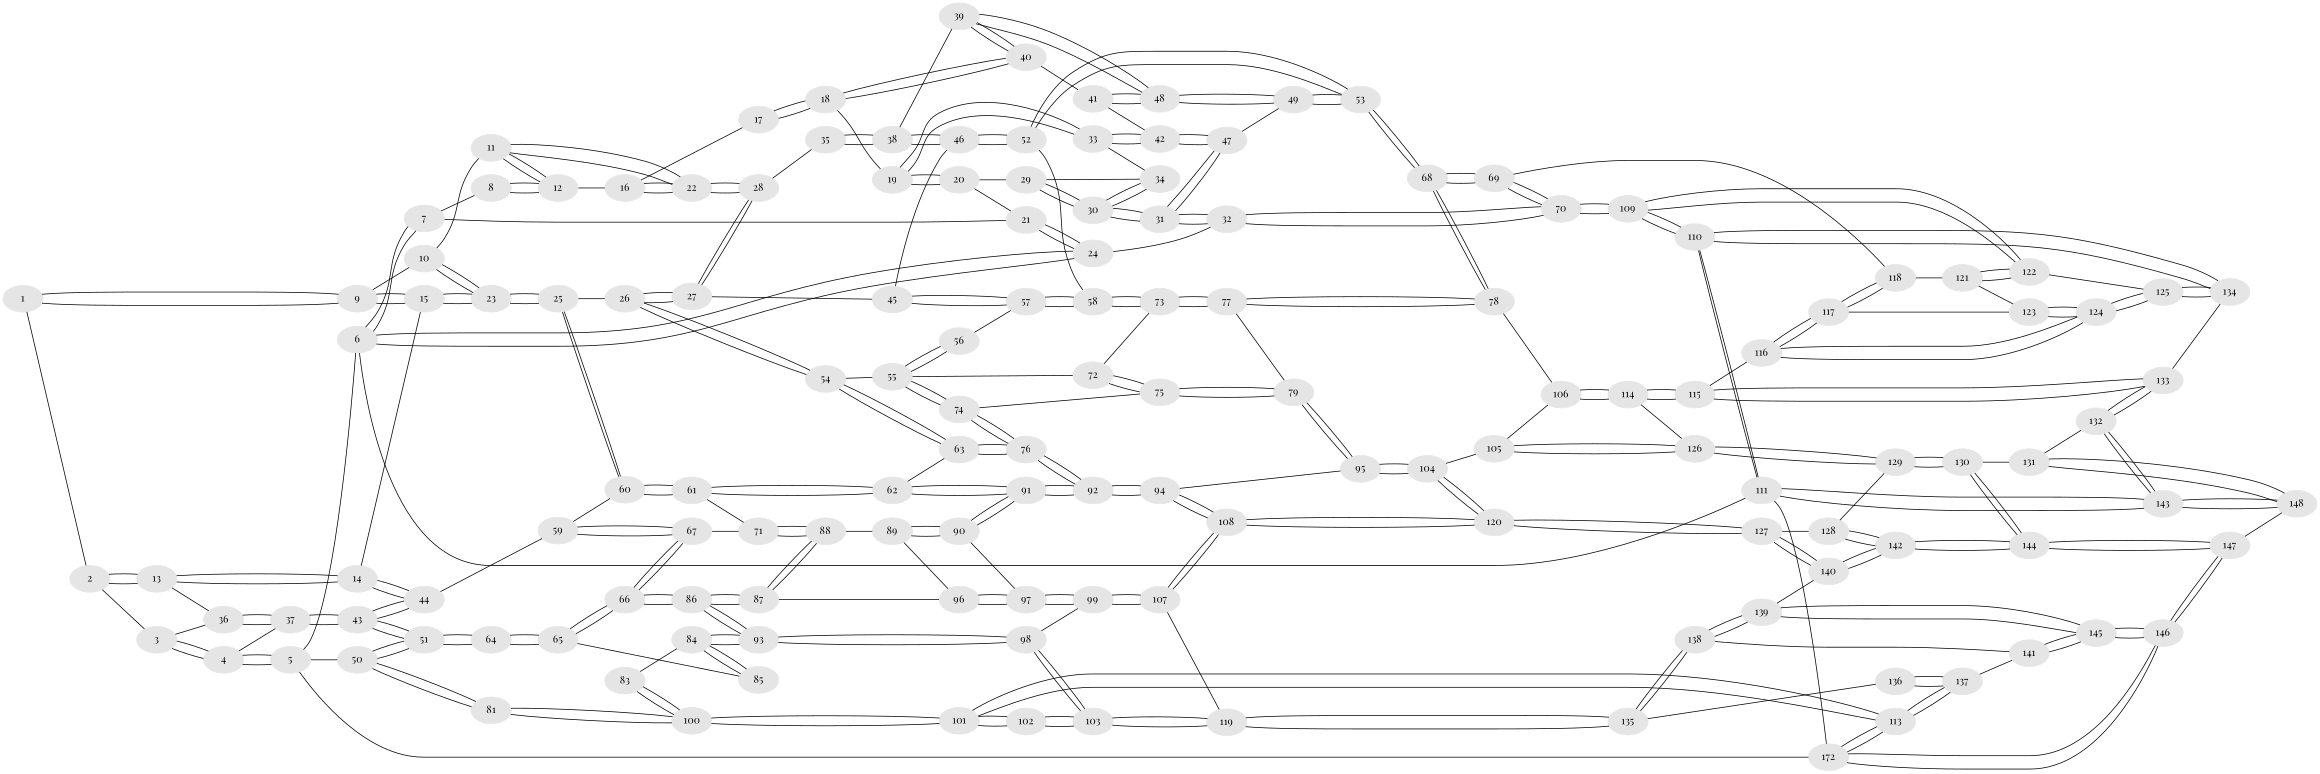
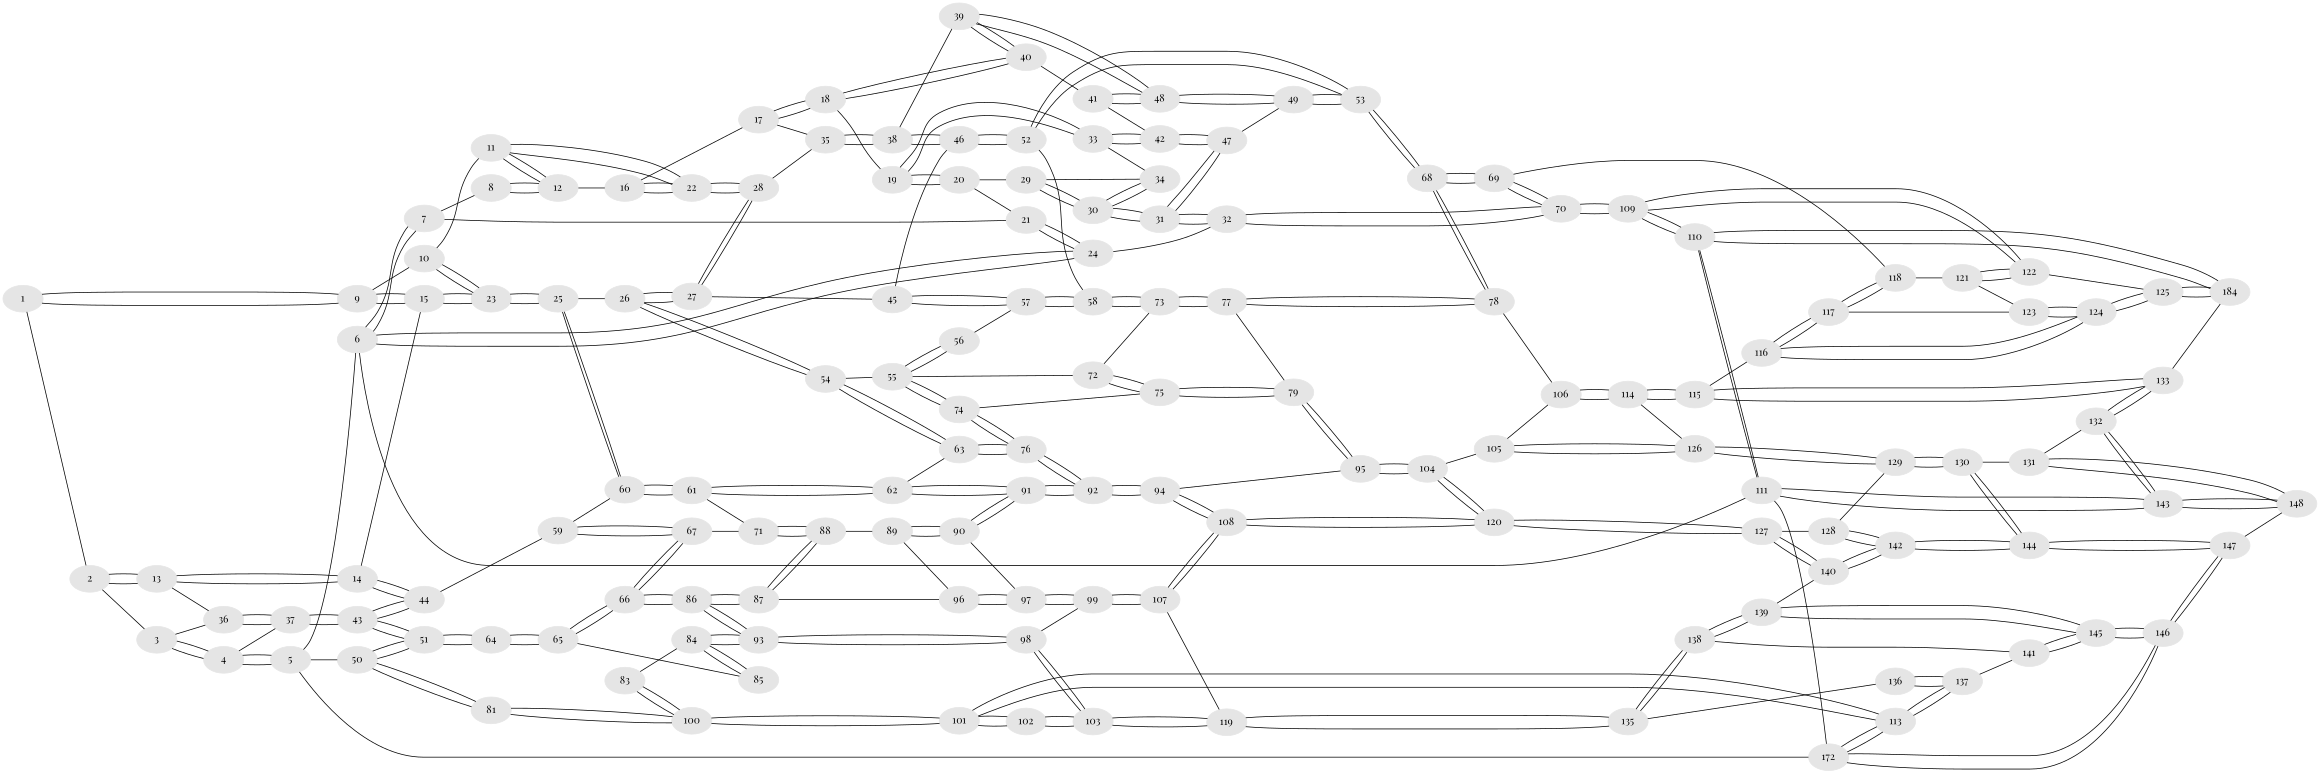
edge "17" -- "35": added
node "134": label "134" -> "184"
